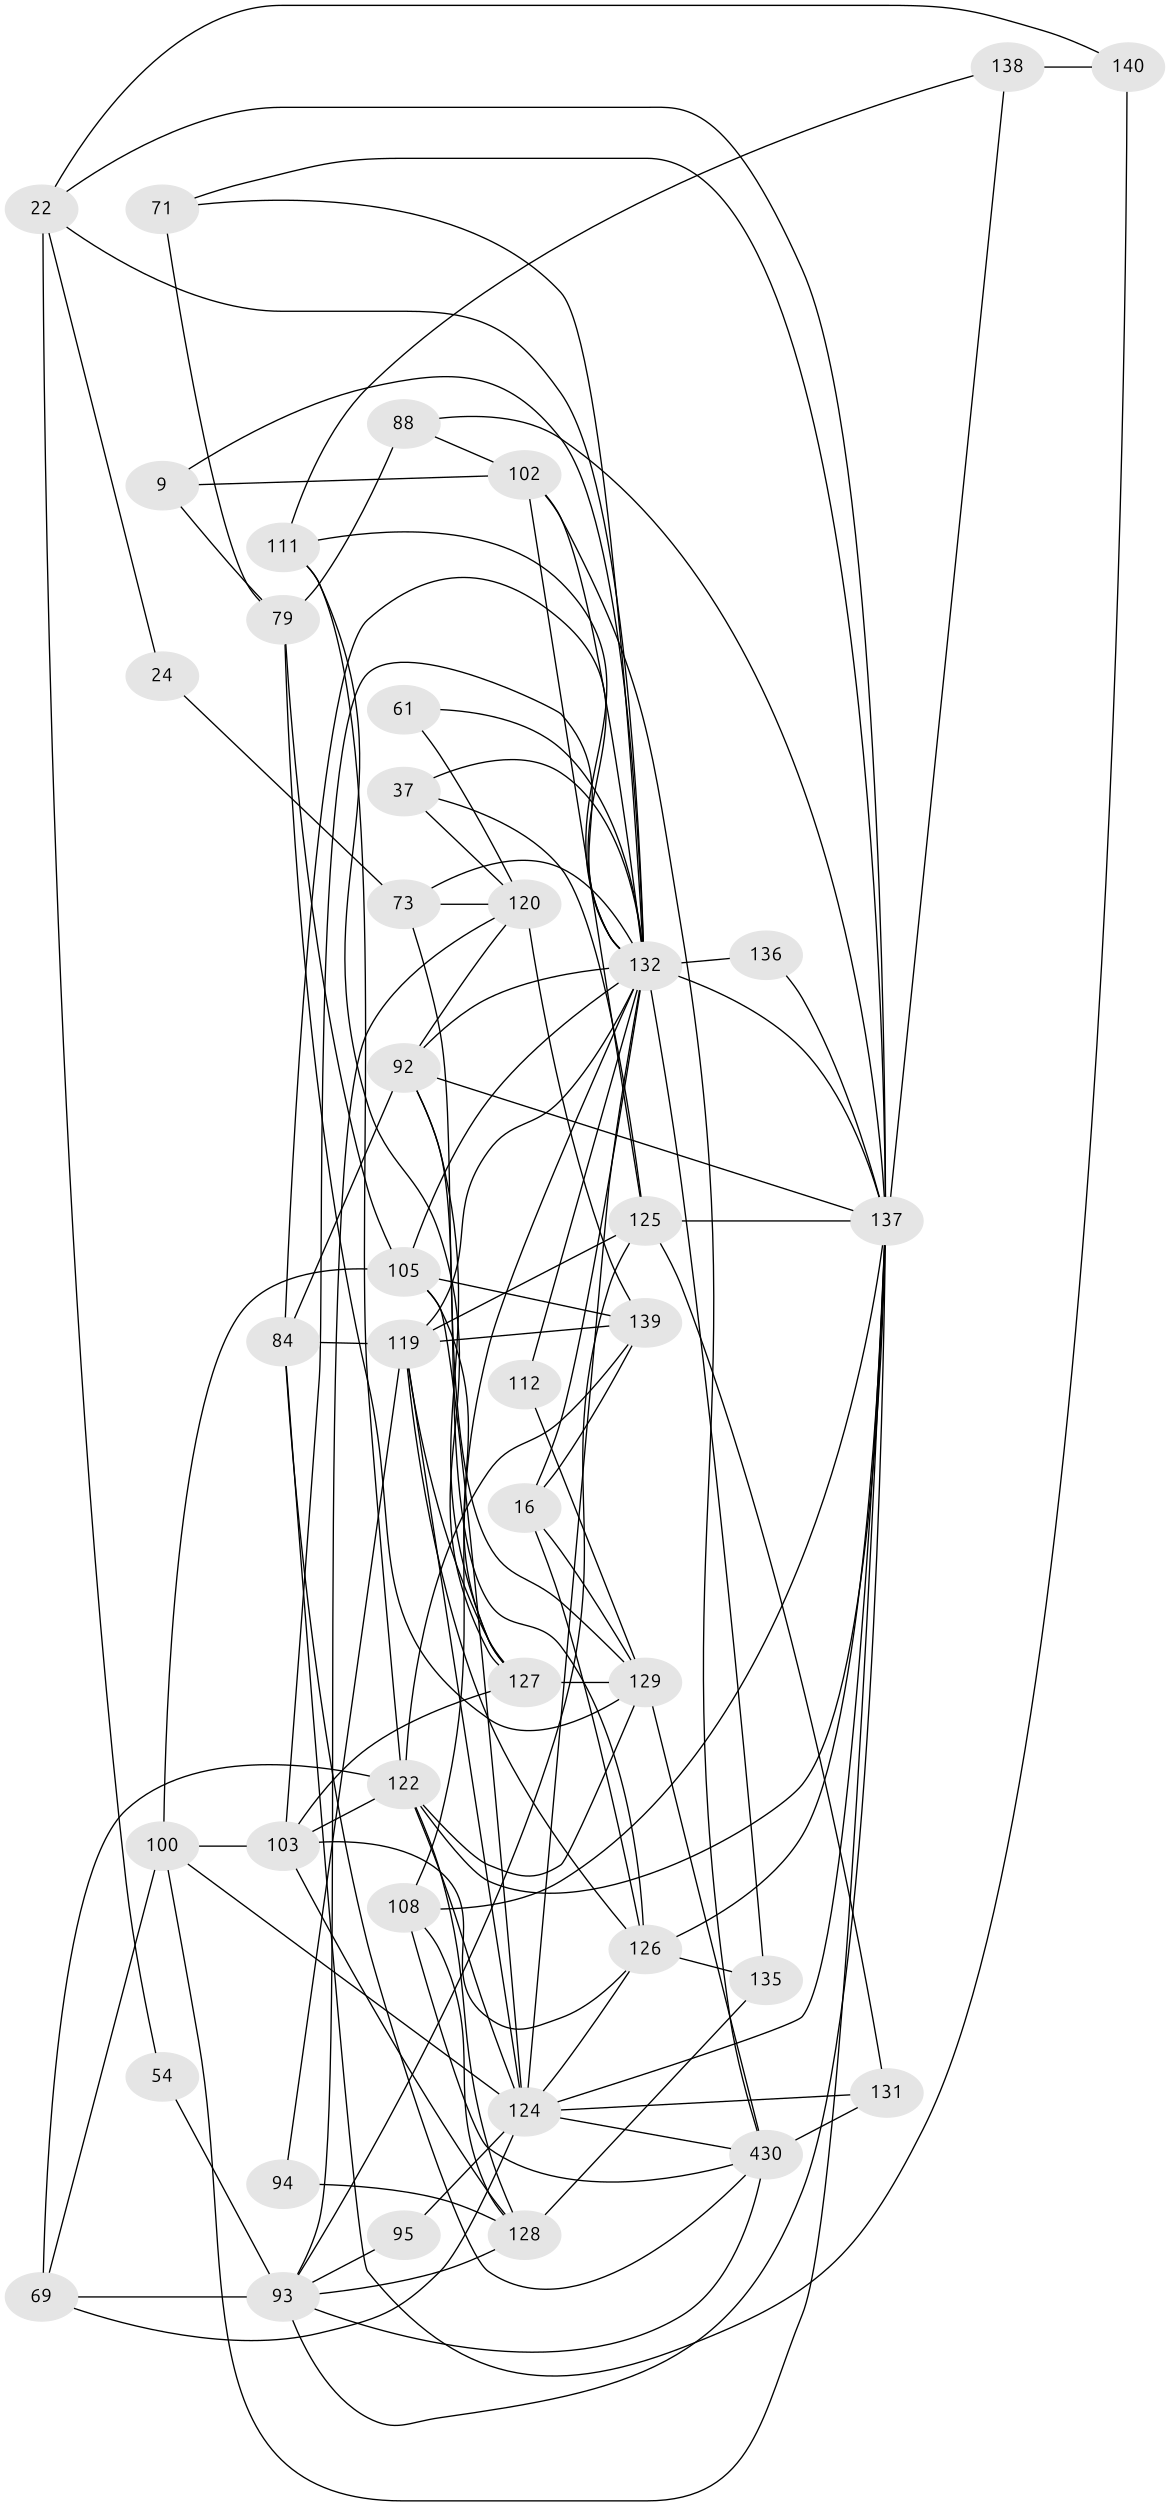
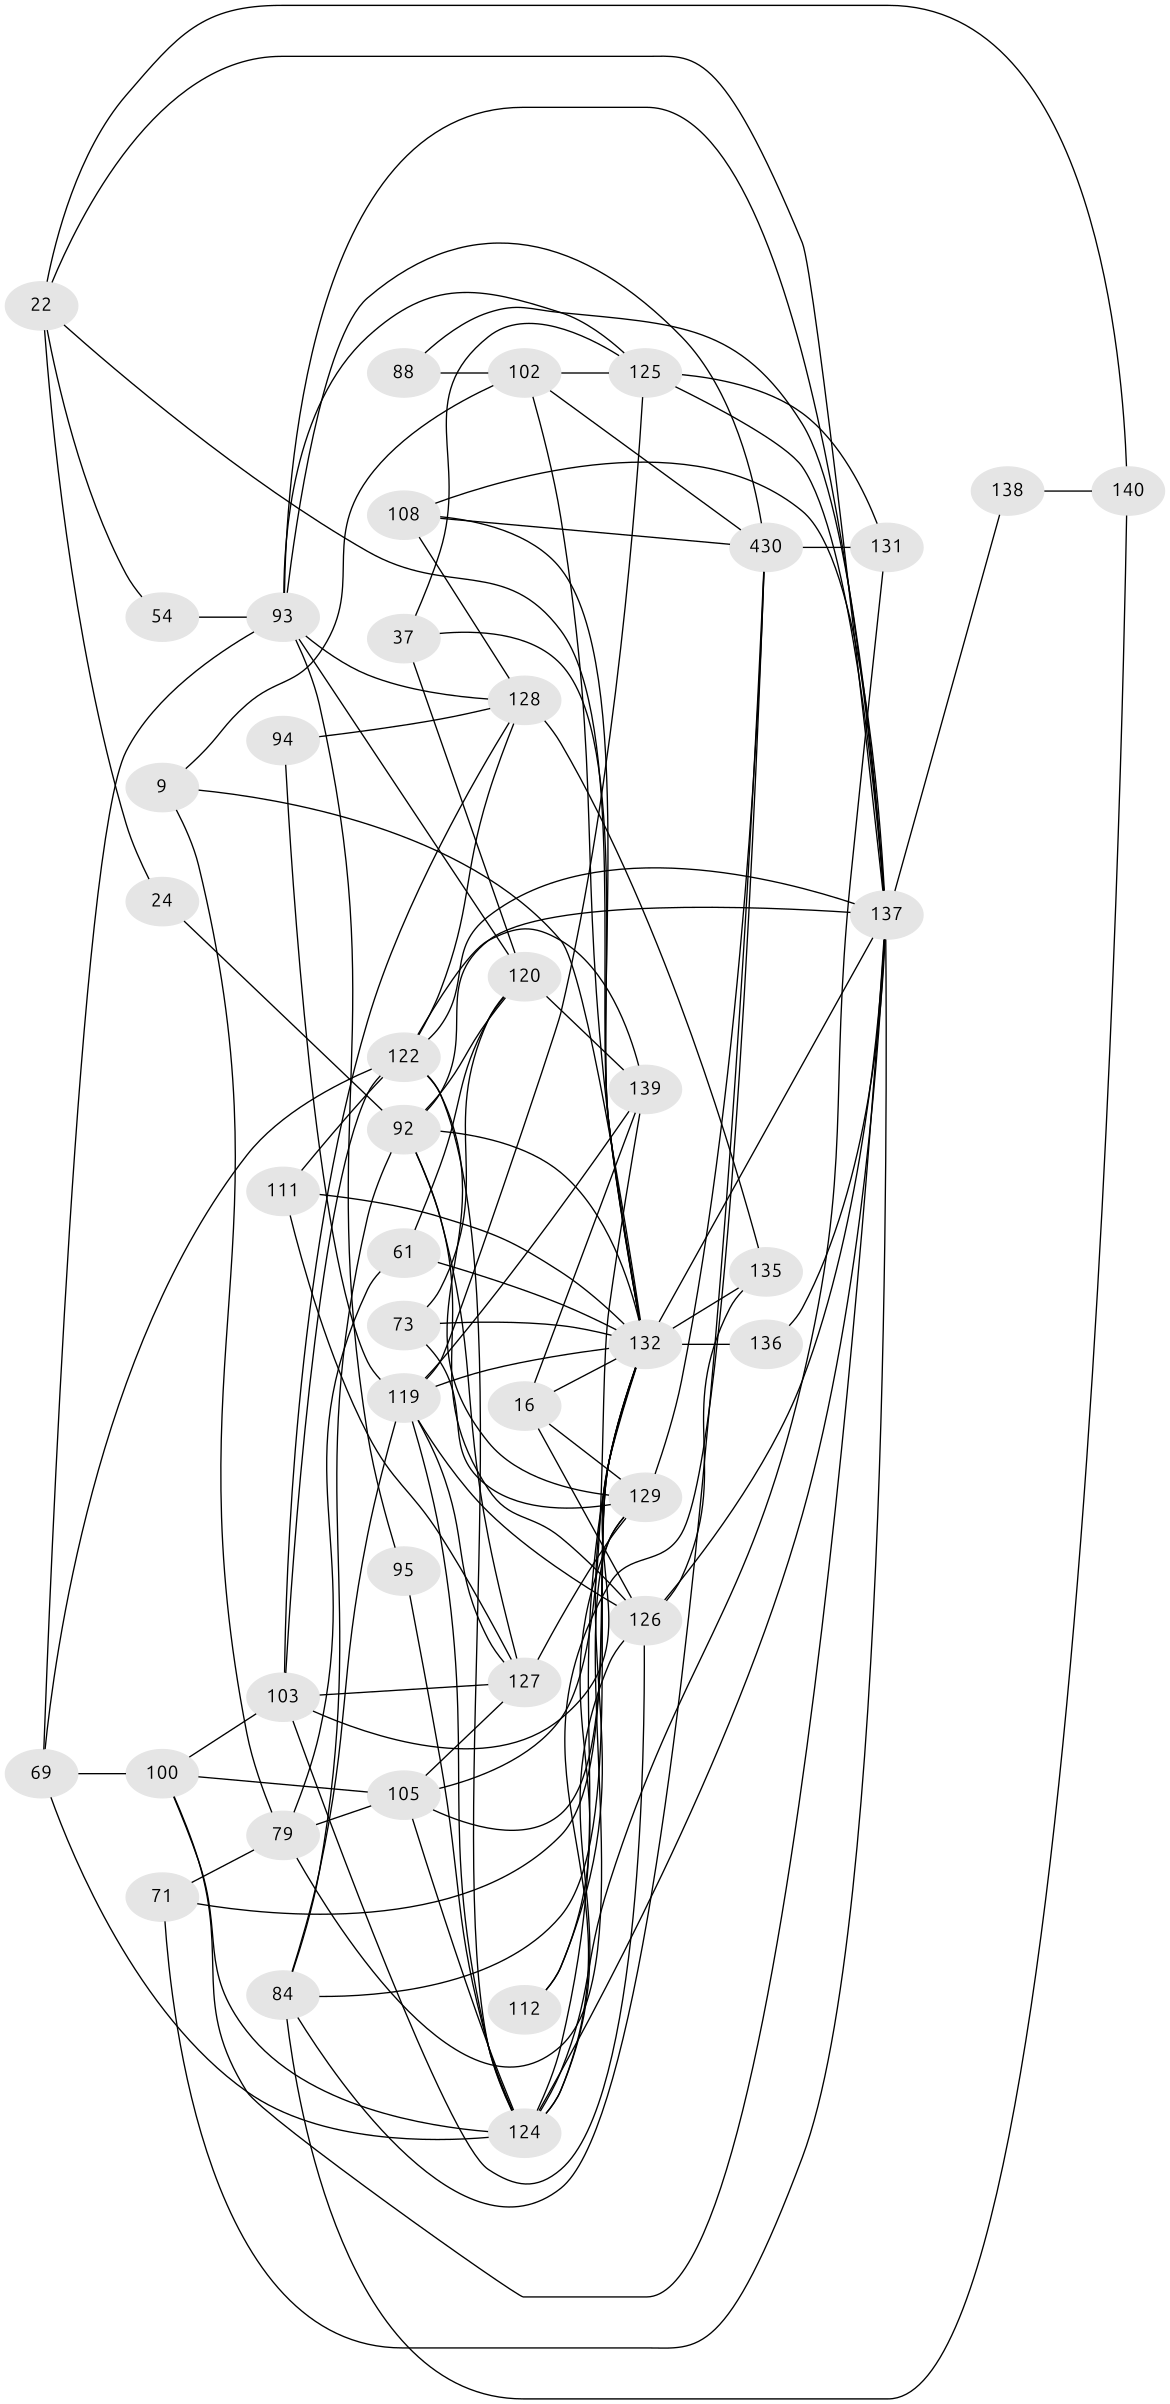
edge "138" -- "111": removed
edge "88" -- "79": now "61" -- "79"
edge "24" -- "73": now "24" -- "92"
